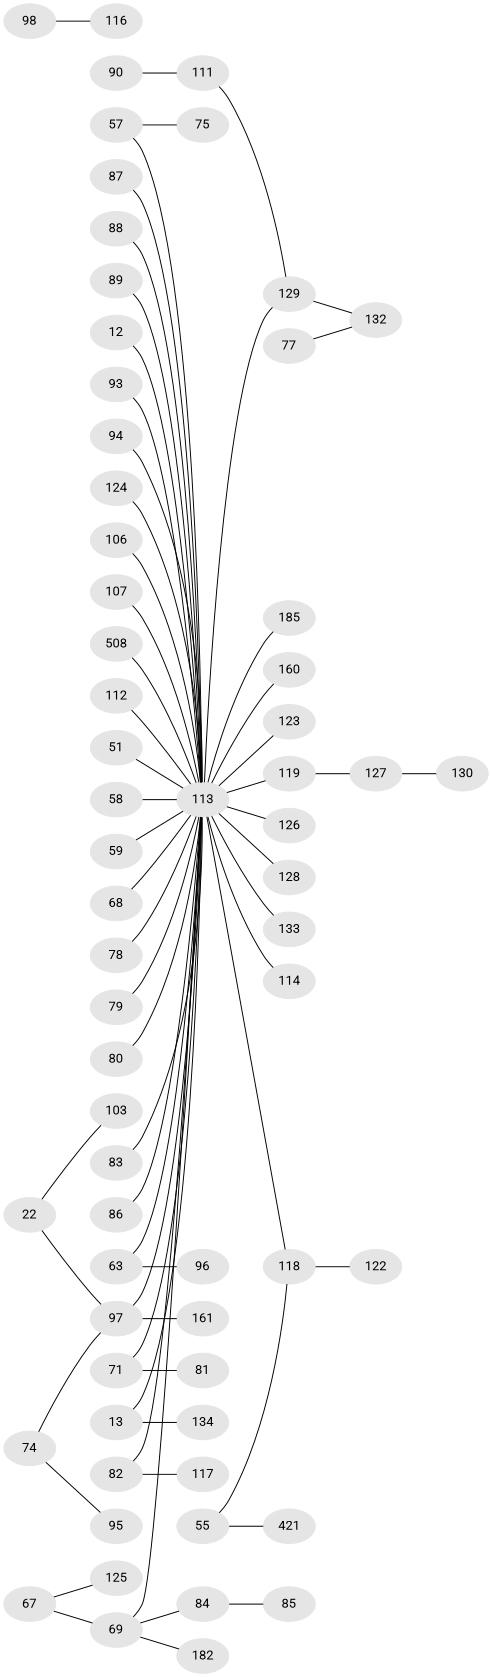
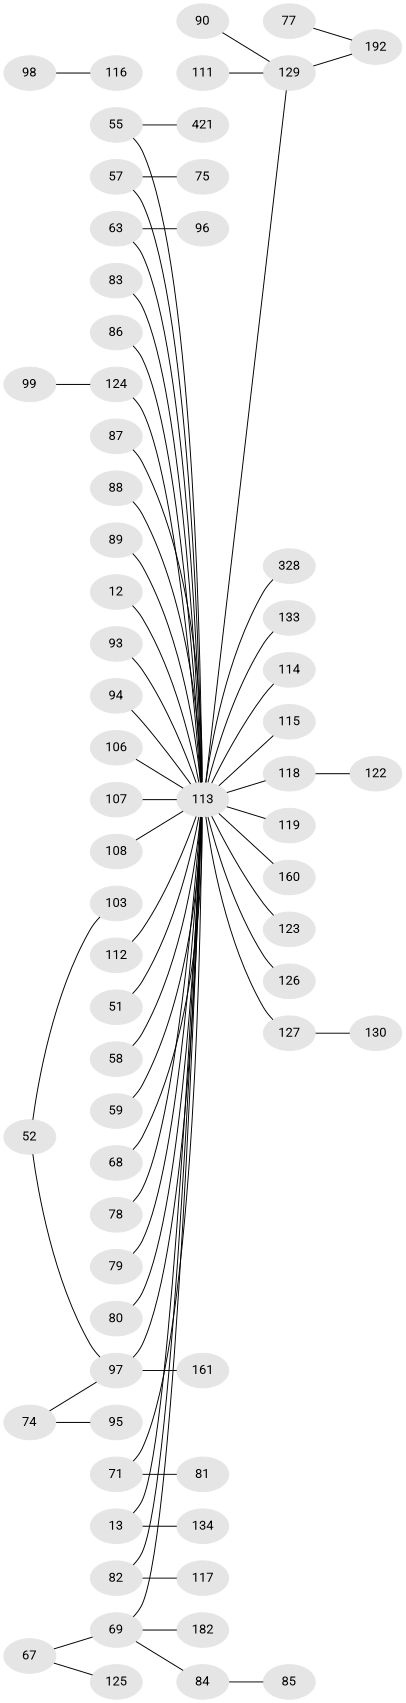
edge "90" -- "111": now "90" -- "129"
node "132": label "132" -> "192"
node "99": added
node "185": label "185" -> "115"
node "508": label "508" -> "108"
edge "119" -- "127": now "113" -- "127"
node "128": label "128" -> "328"
node "22": label "22" -> "52"
edge "118" -- "55": now "113" -- "55"
